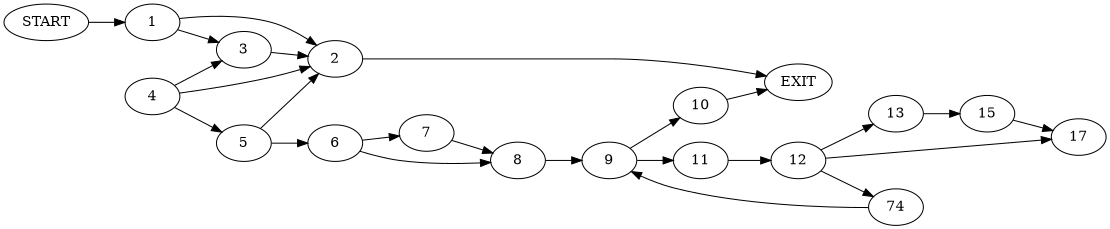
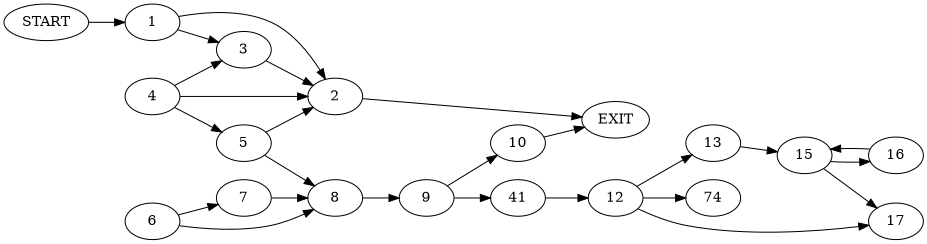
edge "5" -> "6": now "5" -> "8"
node "16": added
node "11": label "11" -> "41"
edge "74" -> "9": removed
